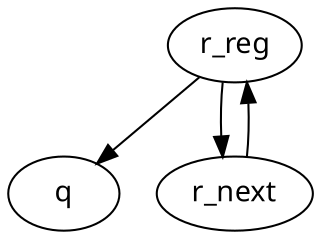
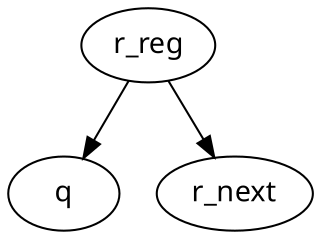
edge "r_next" -> "r_reg": removed
